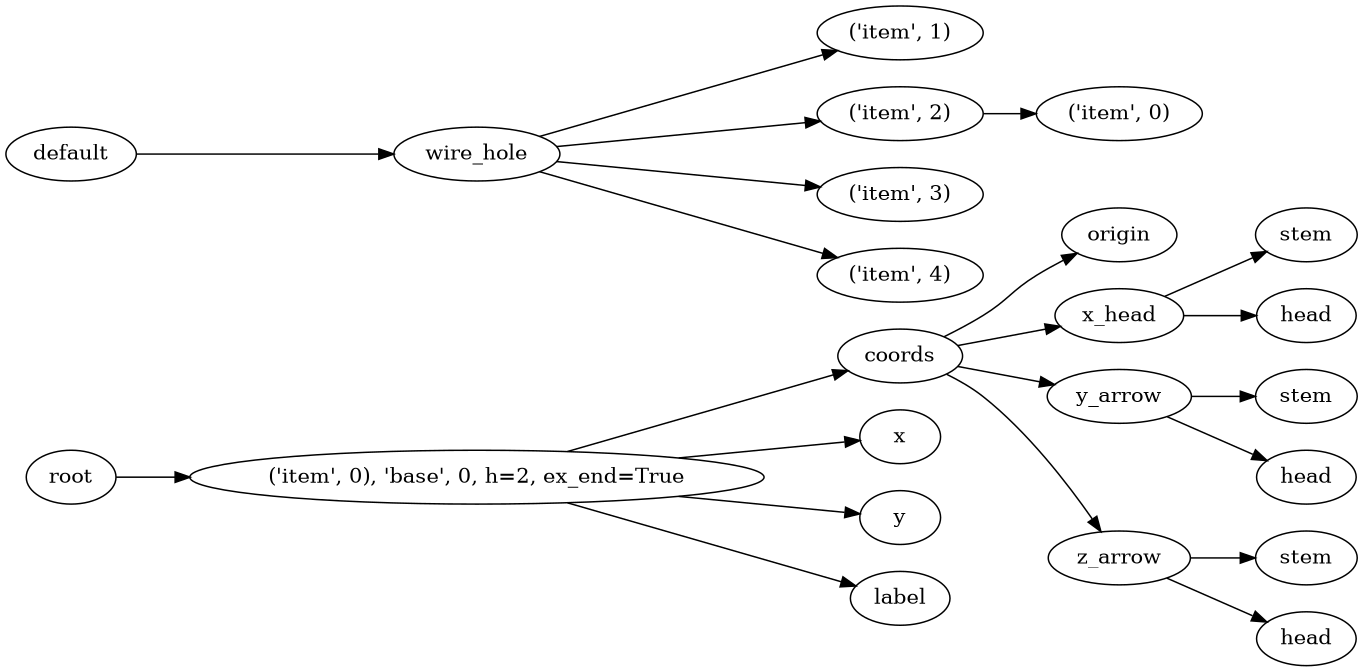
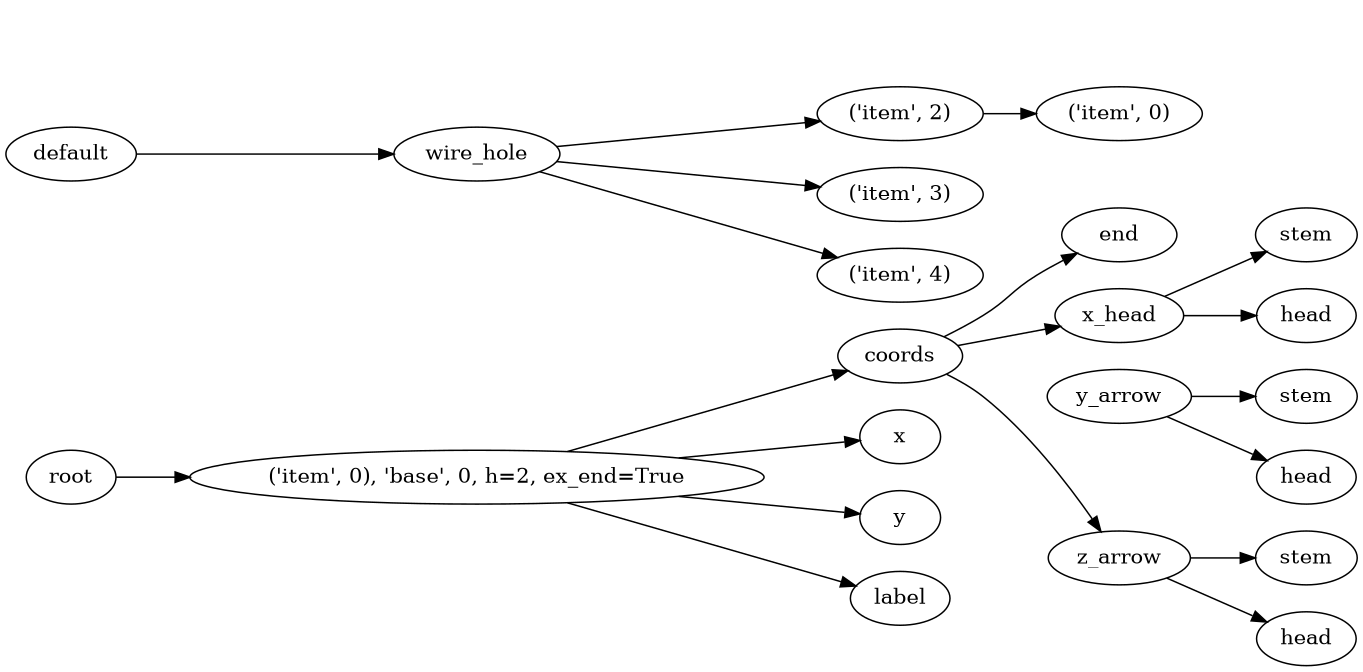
node "('item', 1)": removed
node "origin": label "origin" -> "end"
edge "coords" -> "y_arrow": removed
